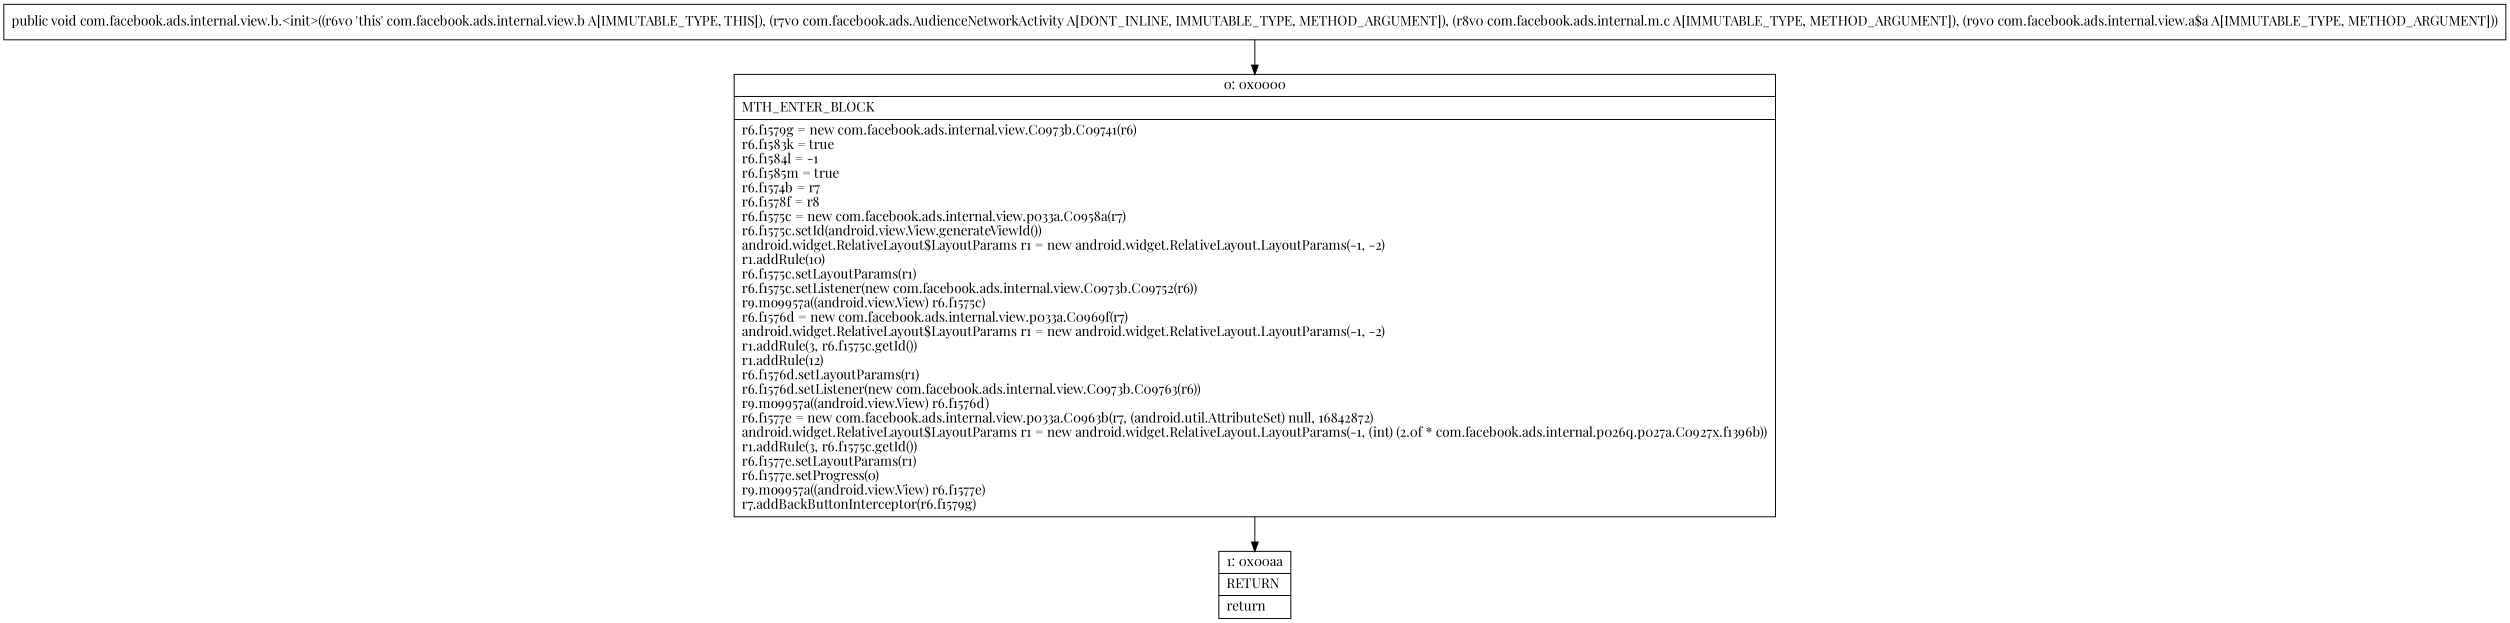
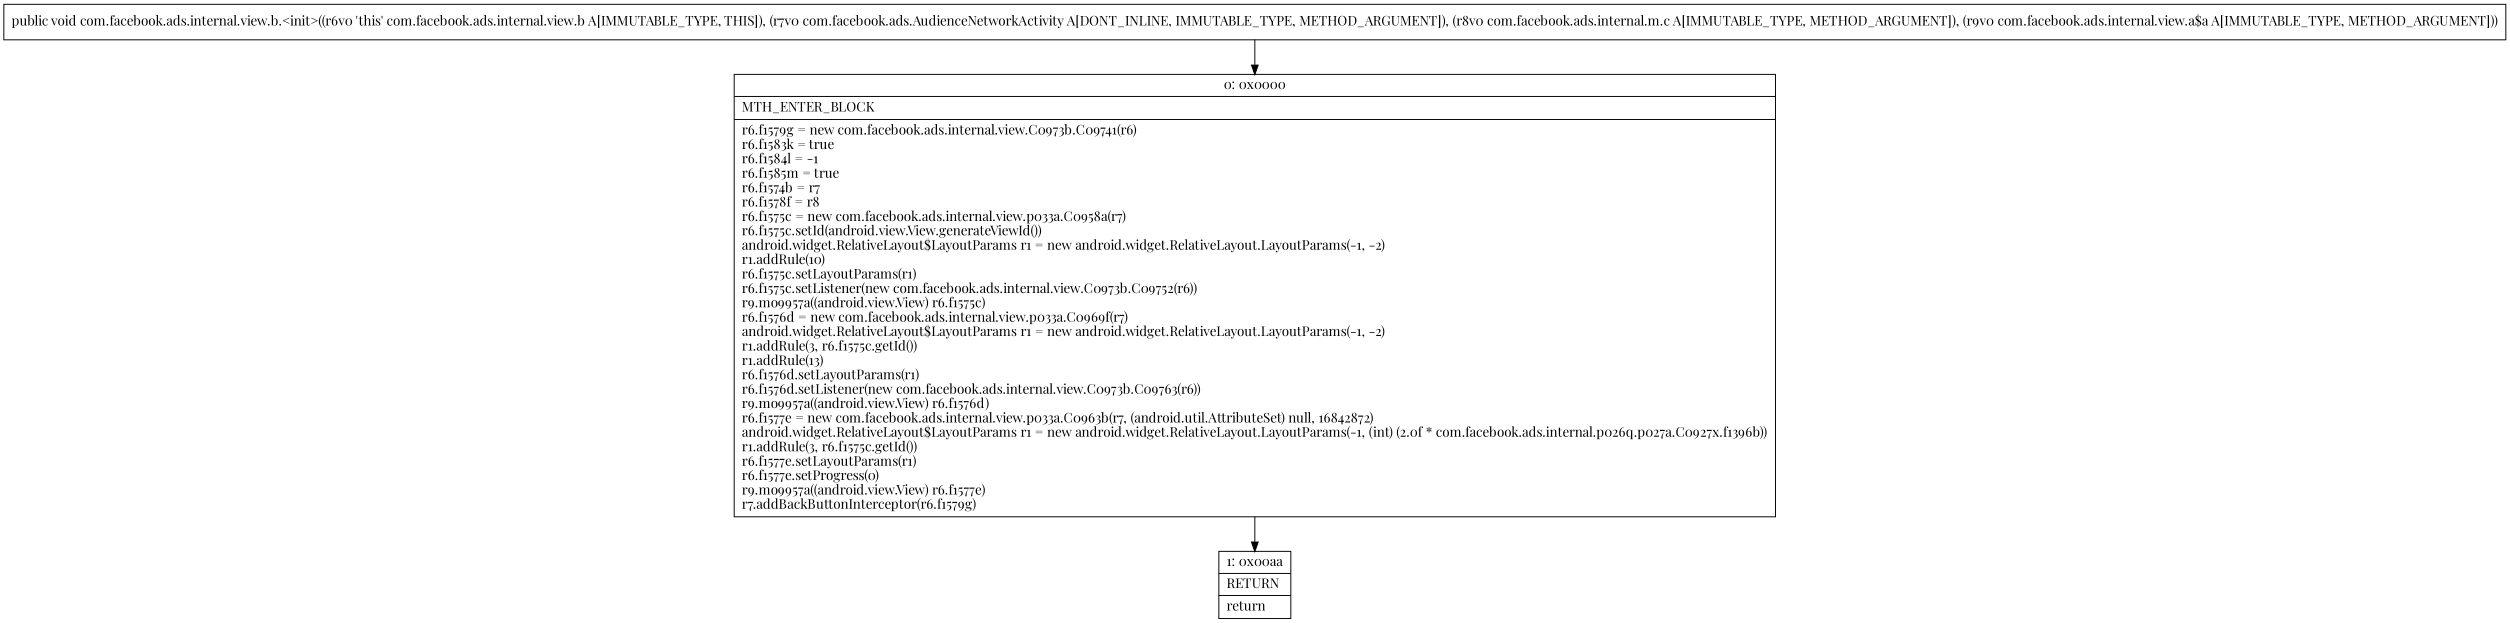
node "0: 0x0000": text "r1.addRule(12)" -> "r1.addRule(13)"
